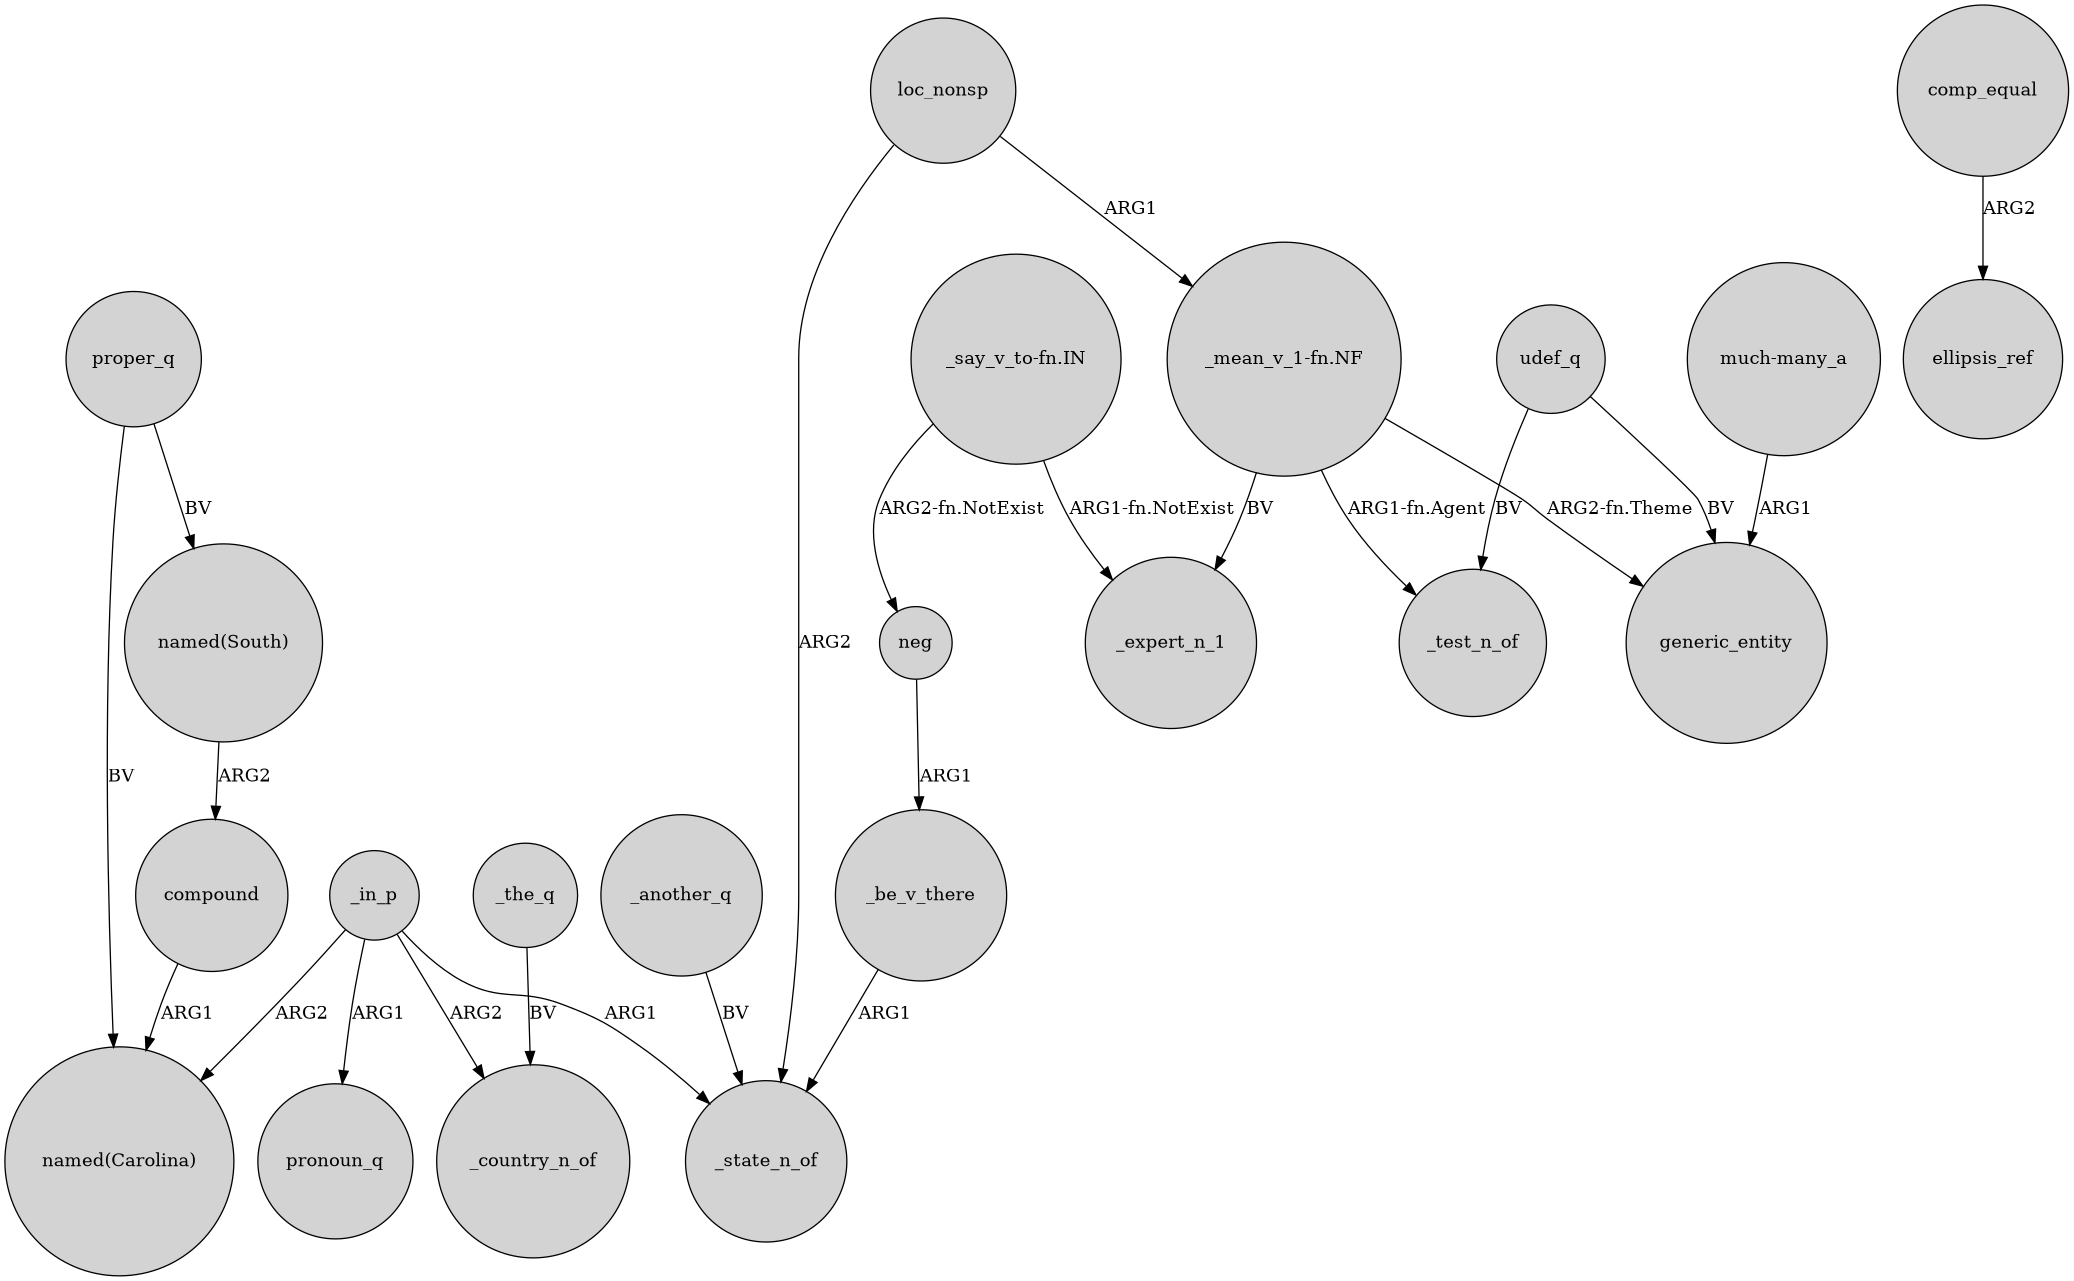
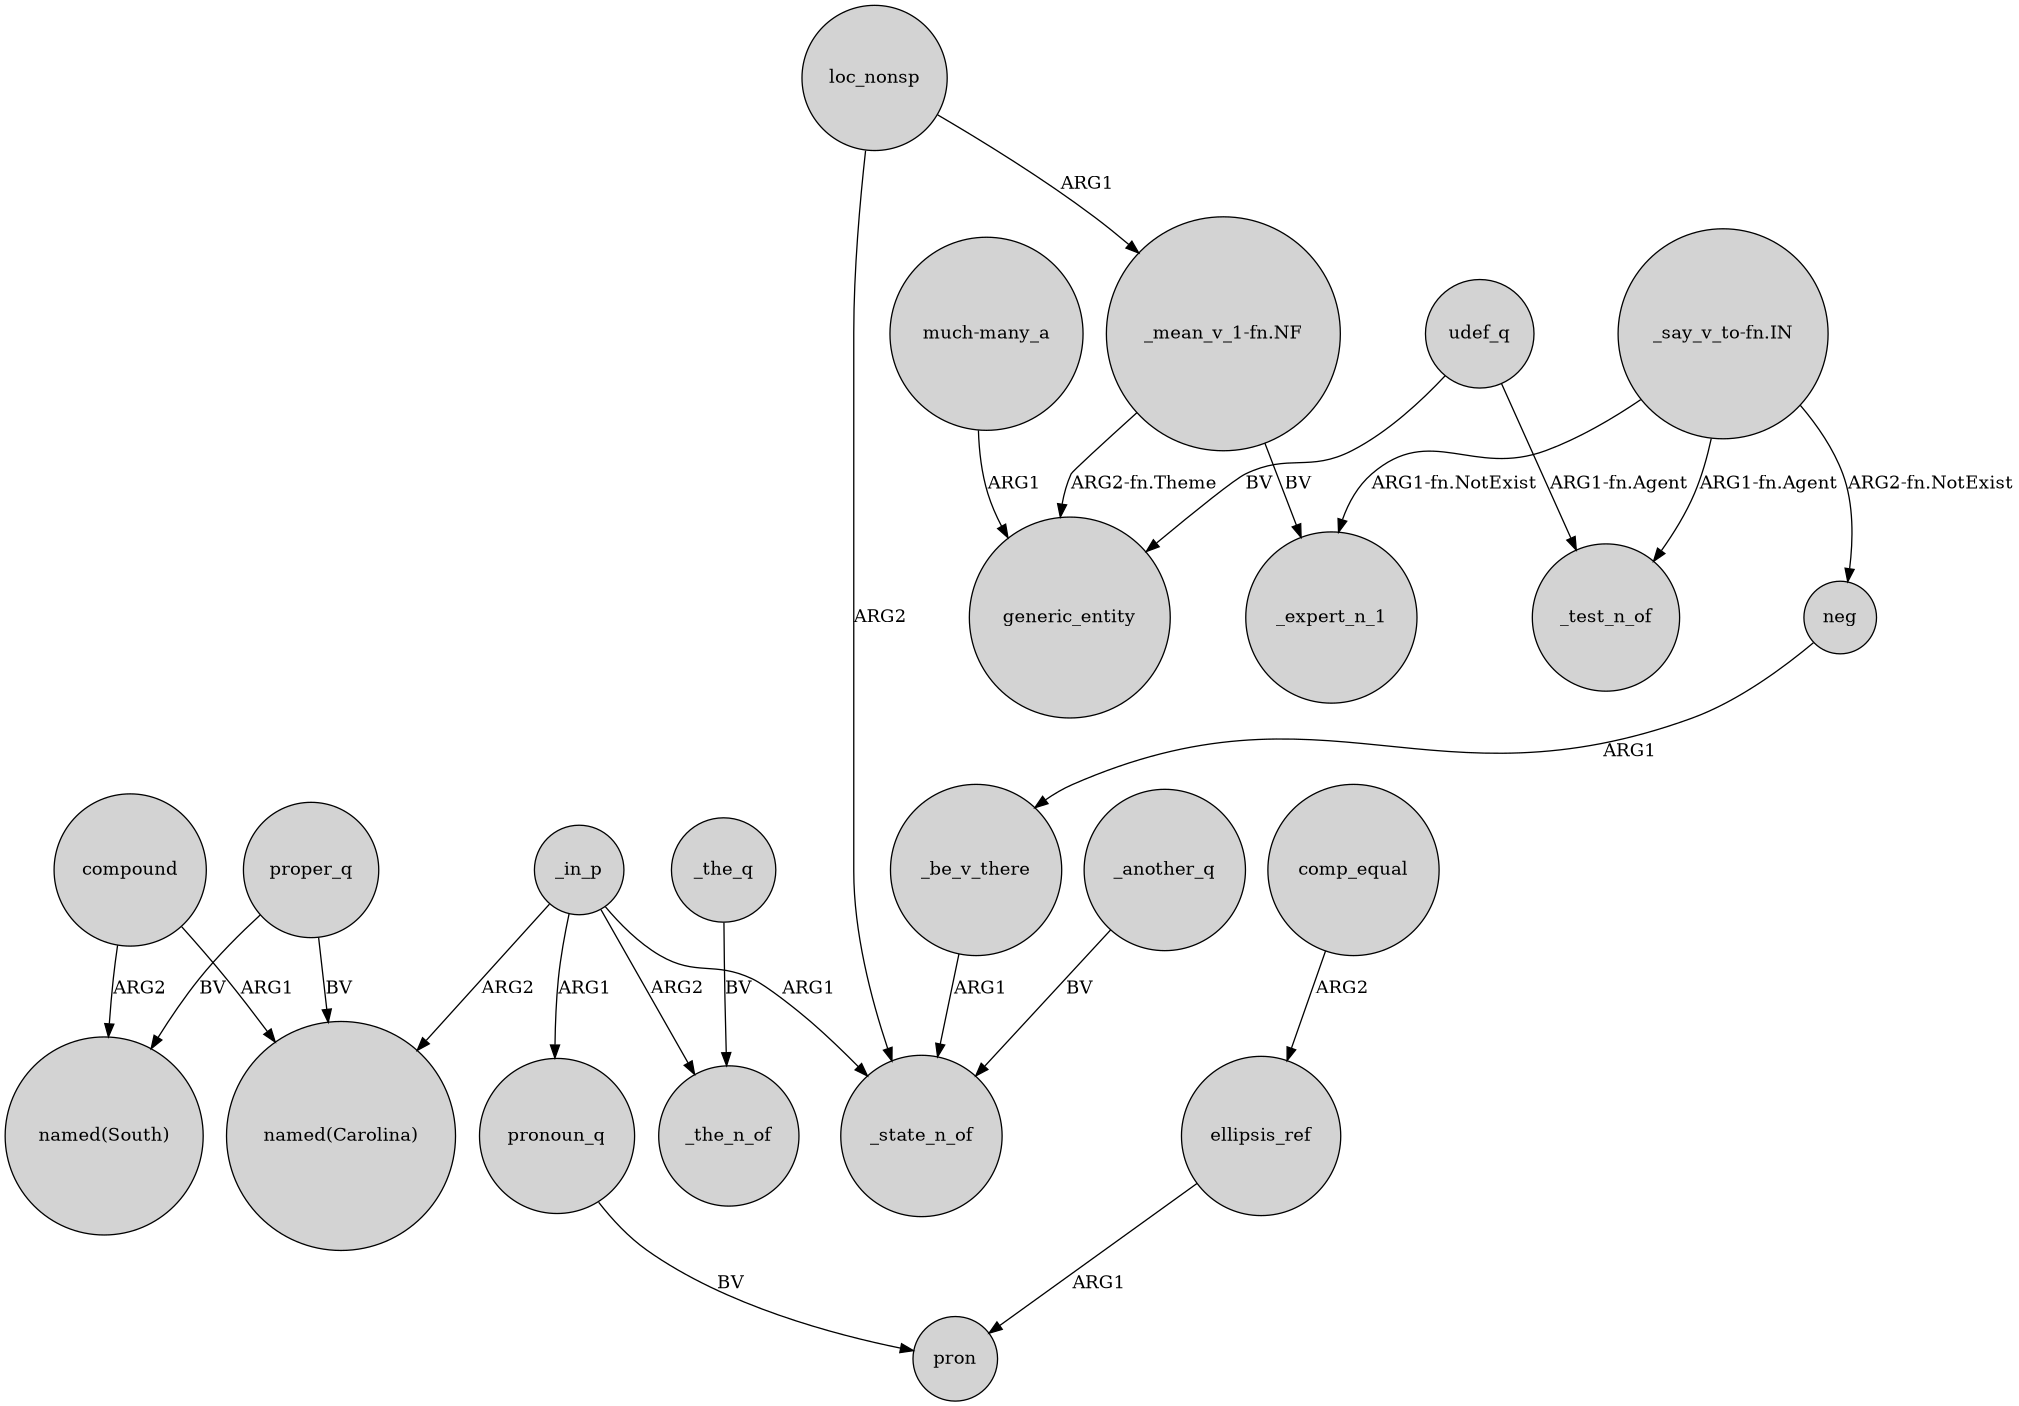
edge "udef_q" -> "_test_n_of": label "BV" -> "ARG1-fn.Agent"
edge "_mean_v_1-fn.NF" -> "_test_n_of": now "_say_v_to-fn.IN" -> "_test_n_of"
edge "named(South)" -> "compound": reversed
node "_country_n_of": label "_country_n_of" -> "_the_n_of"
node "pron": added
